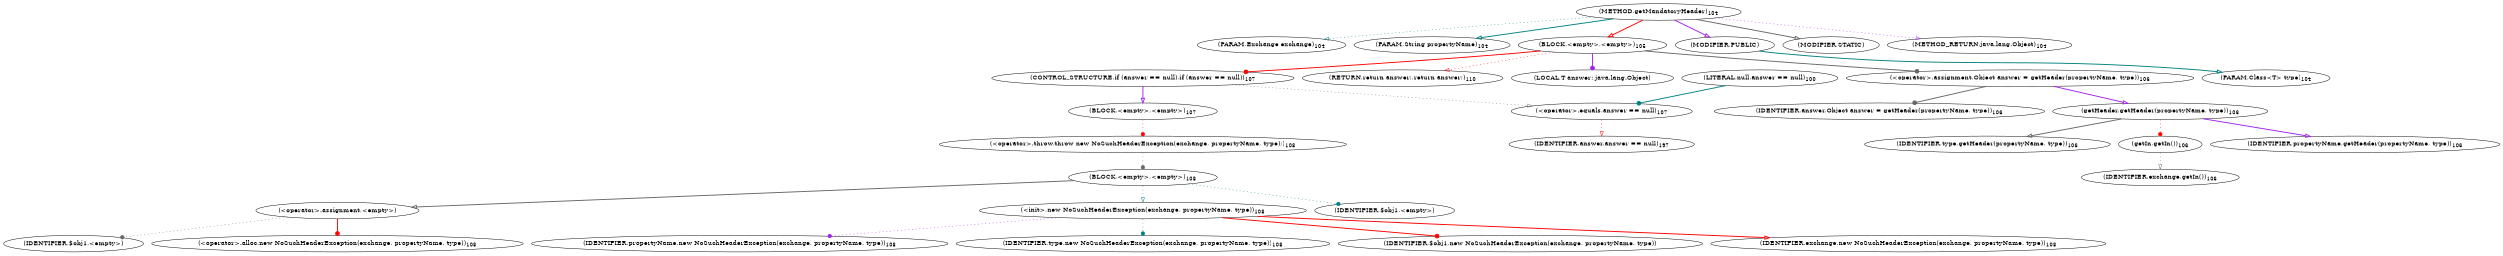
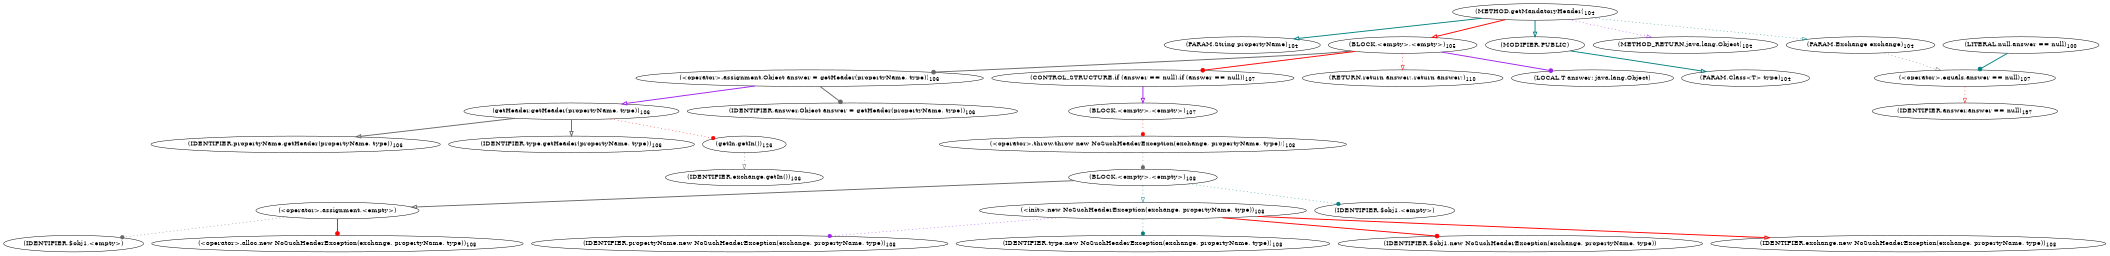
edge "(METHOD,getMandatoryHeader)" -> "(MODIFIER,PUBLIC)": color purple -> teal
node "(MODIFIER,STATIC)": removed
edge "(CONTROL_STRUCTURE,if (answer == null),if (answer == null))" -> "(<operator>.equals,answer == null)": now "(PARAM,Exchange exchange)" -> "(<operator>.equals,answer == null)"
edge "(getHeader,getHeader(propertyName, type))" -> "(IDENTIFIER,propertyName,getHeader(propertyName, type))": color purple -> gray40
node "(getIn,getIn())": text "106" -> "126"
